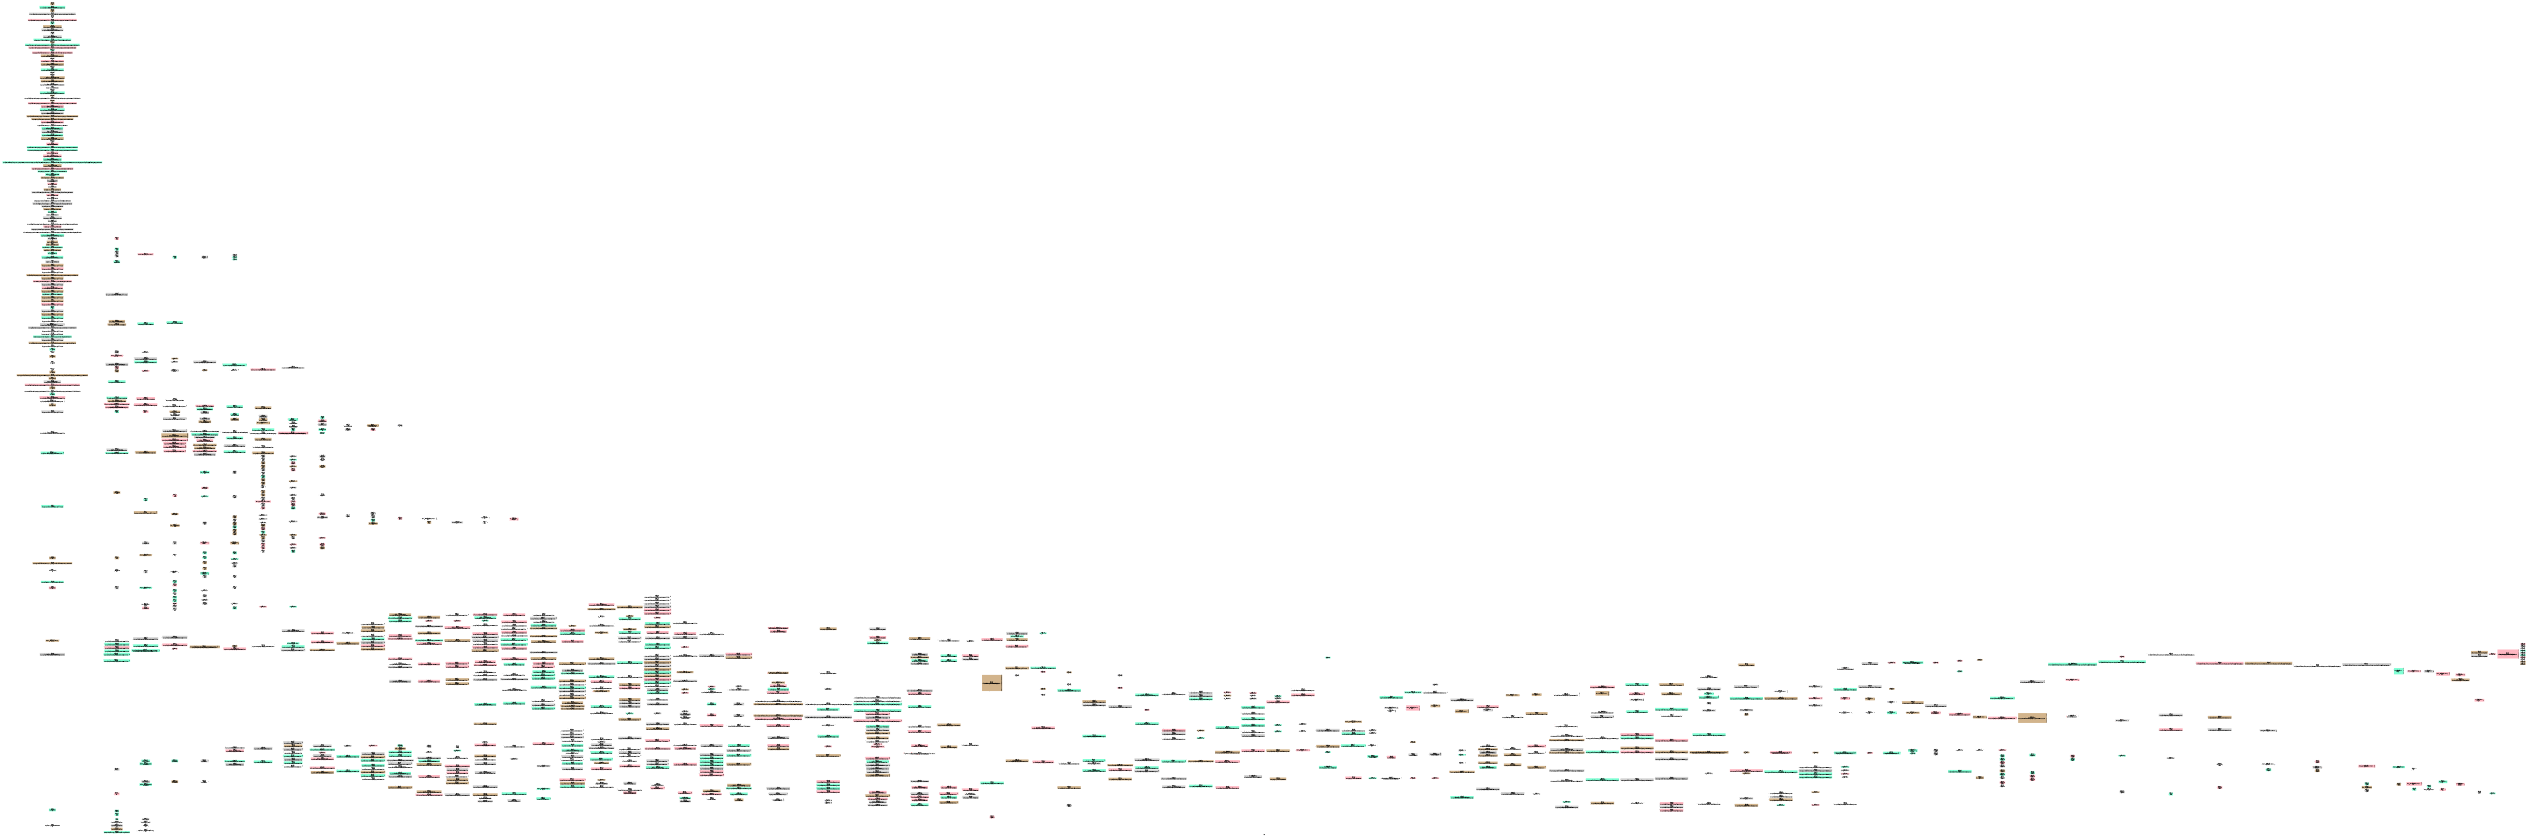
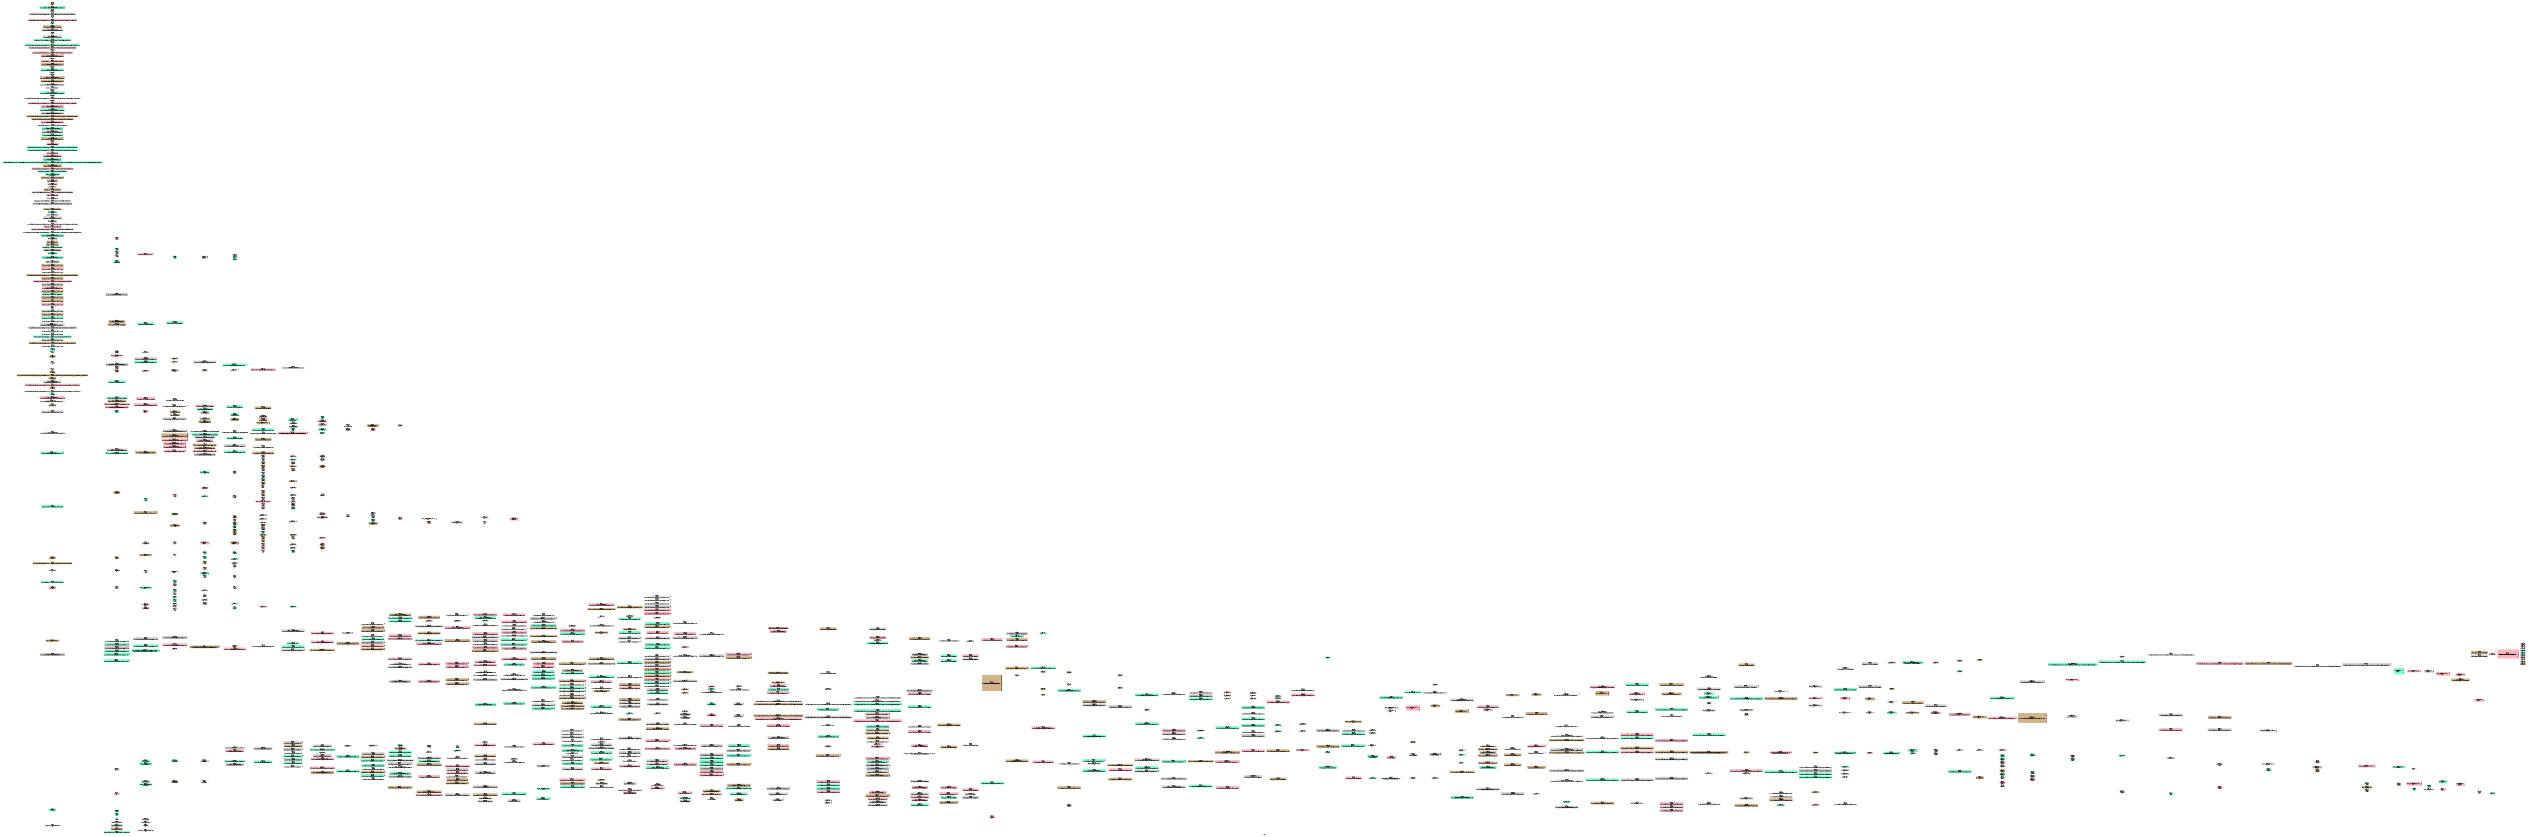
node "NodeID: 57": removed
node "NodeID: 745": added
